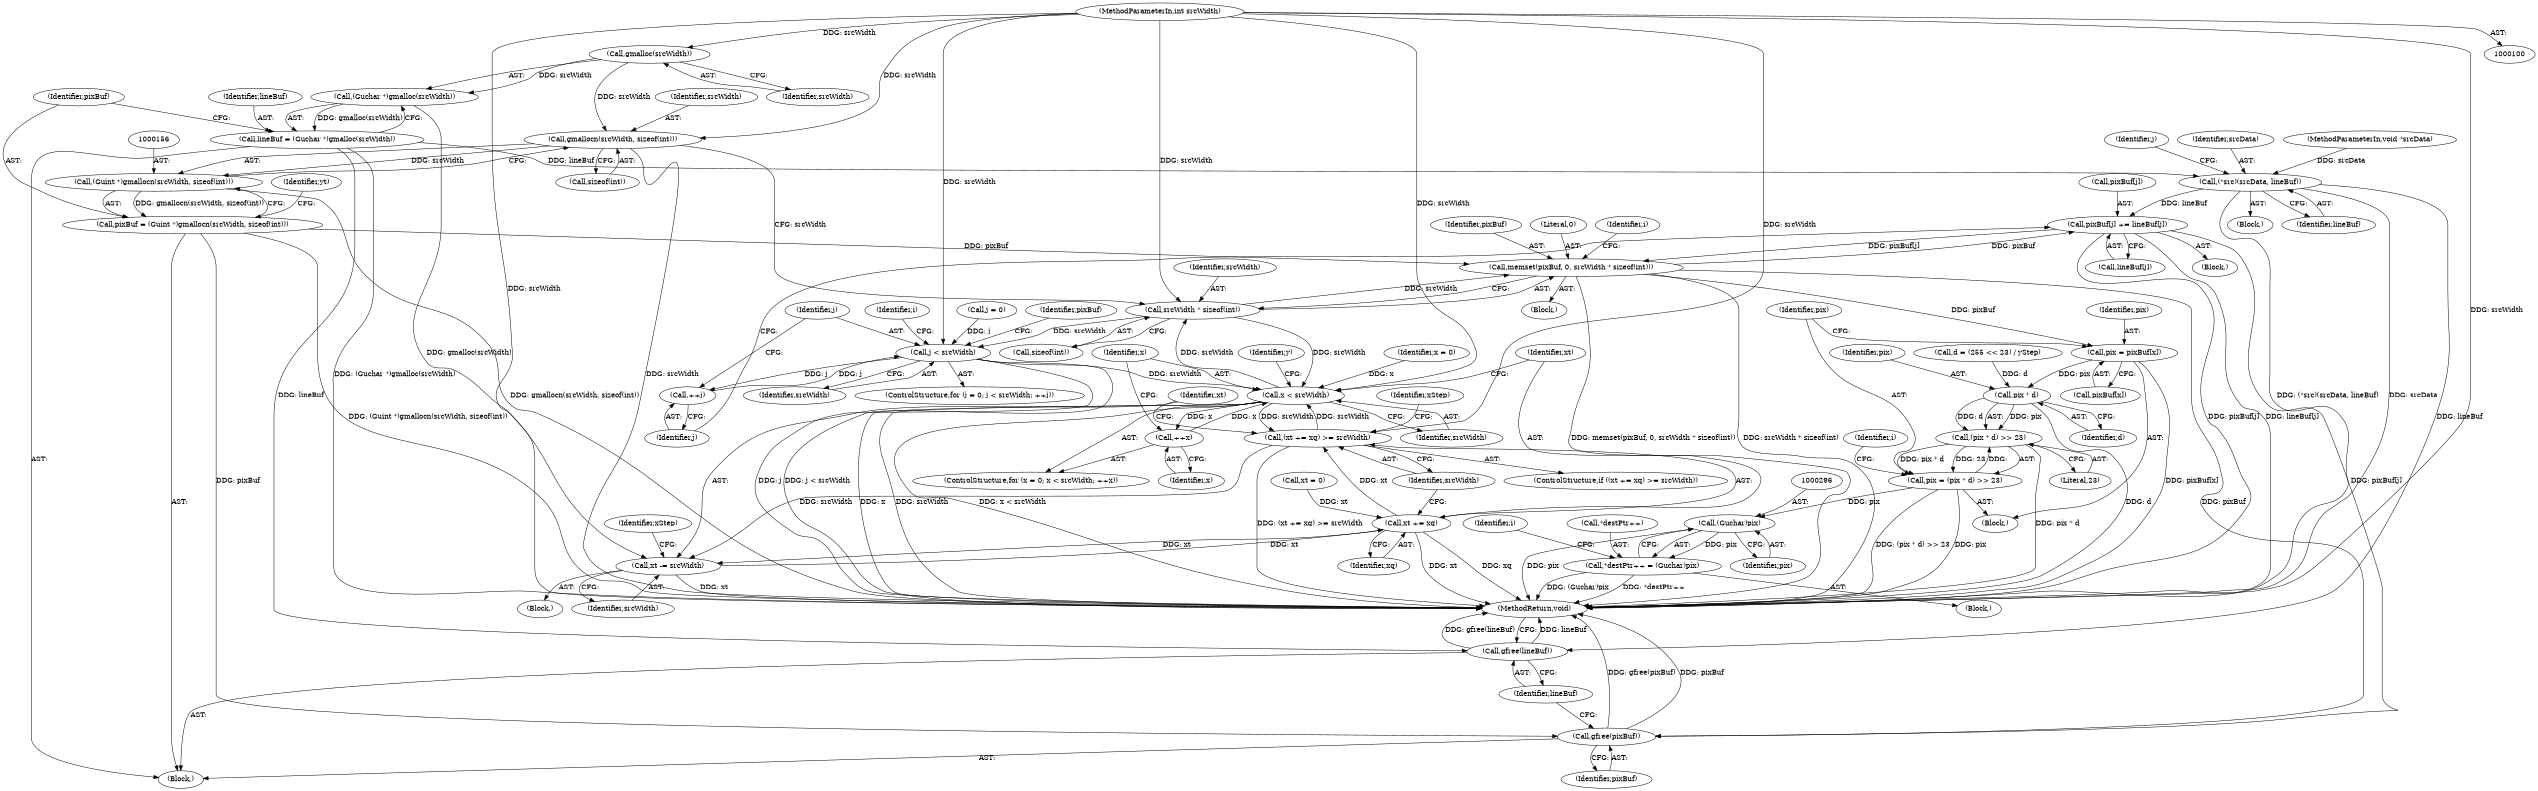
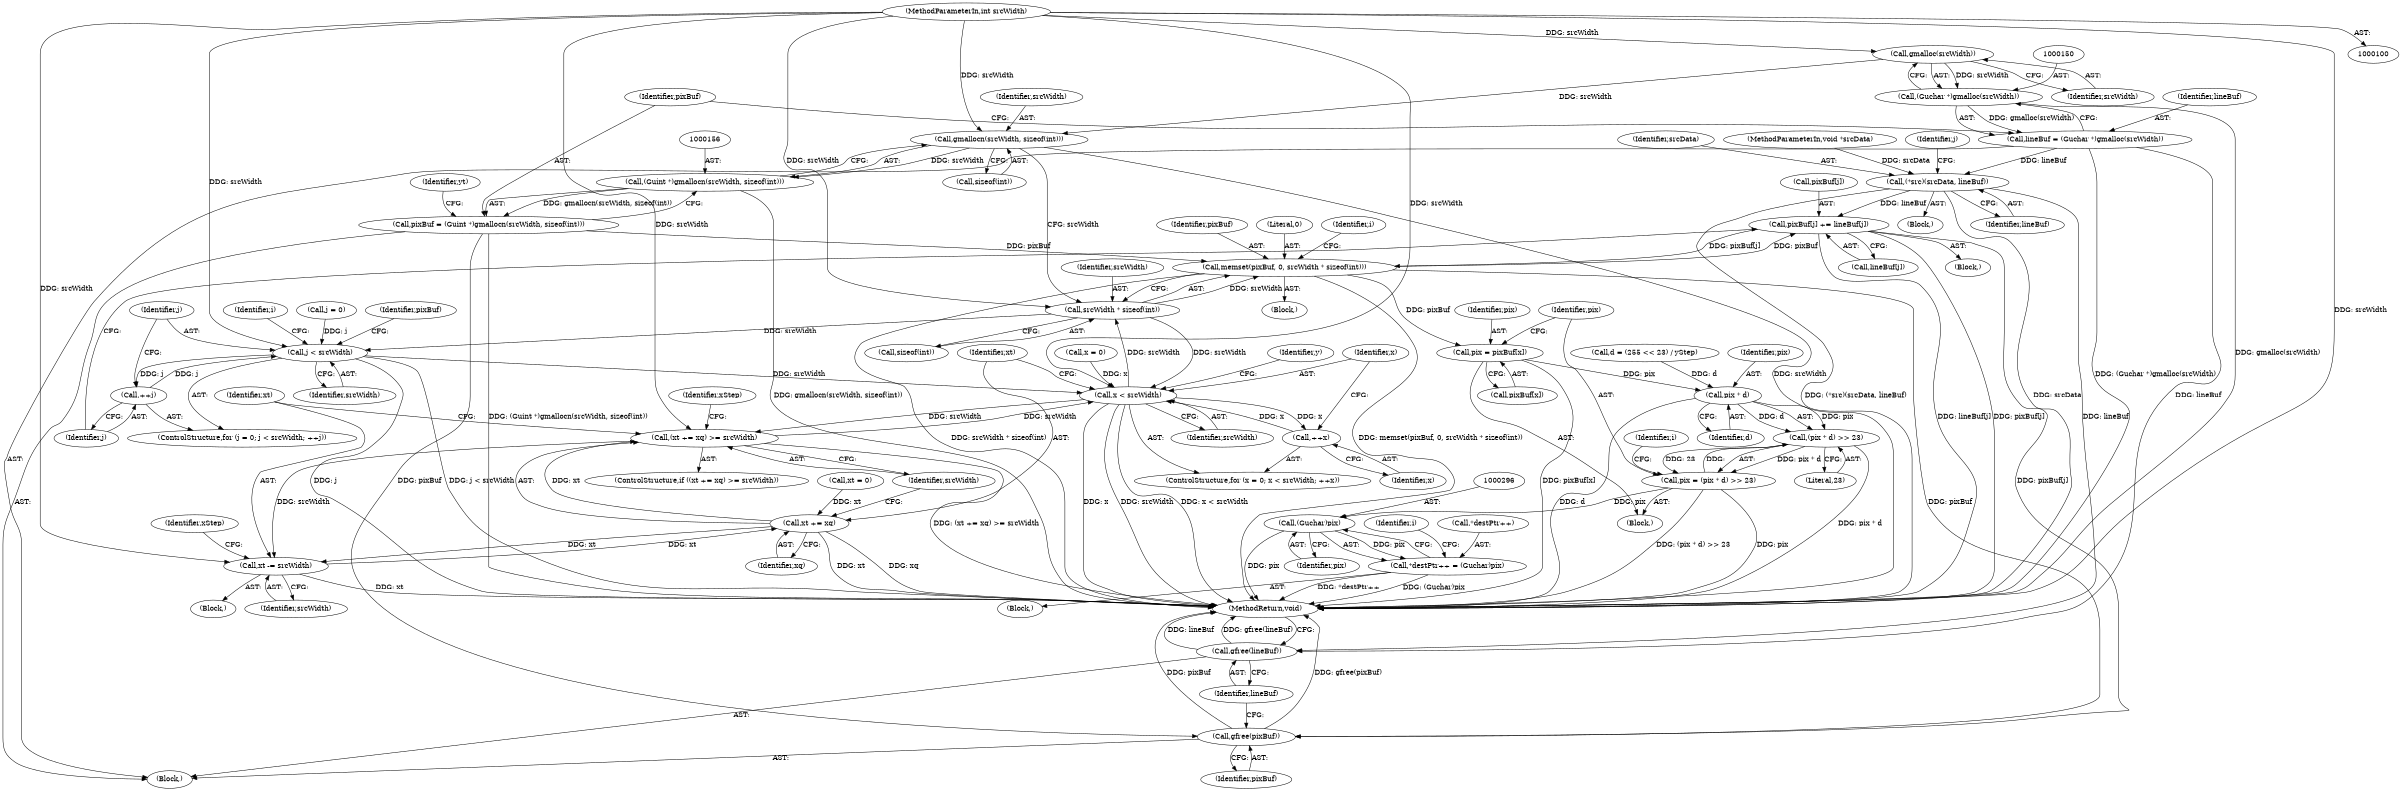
node "1000150": added
edge "(Call,(Guchar *)gmalloc(srcWidth))" -> "(Call,gmalloc(srcWidth))": added, label "CFG:"
node "(Identifier,x = 0)": label "(Identifier,x = 0)" -> "(Call,x = 0)"
edge "(Call,++j)" -> "(ControlStructure,for (j = 0; j < srcWidth; ++j))": added, label "AST:"
